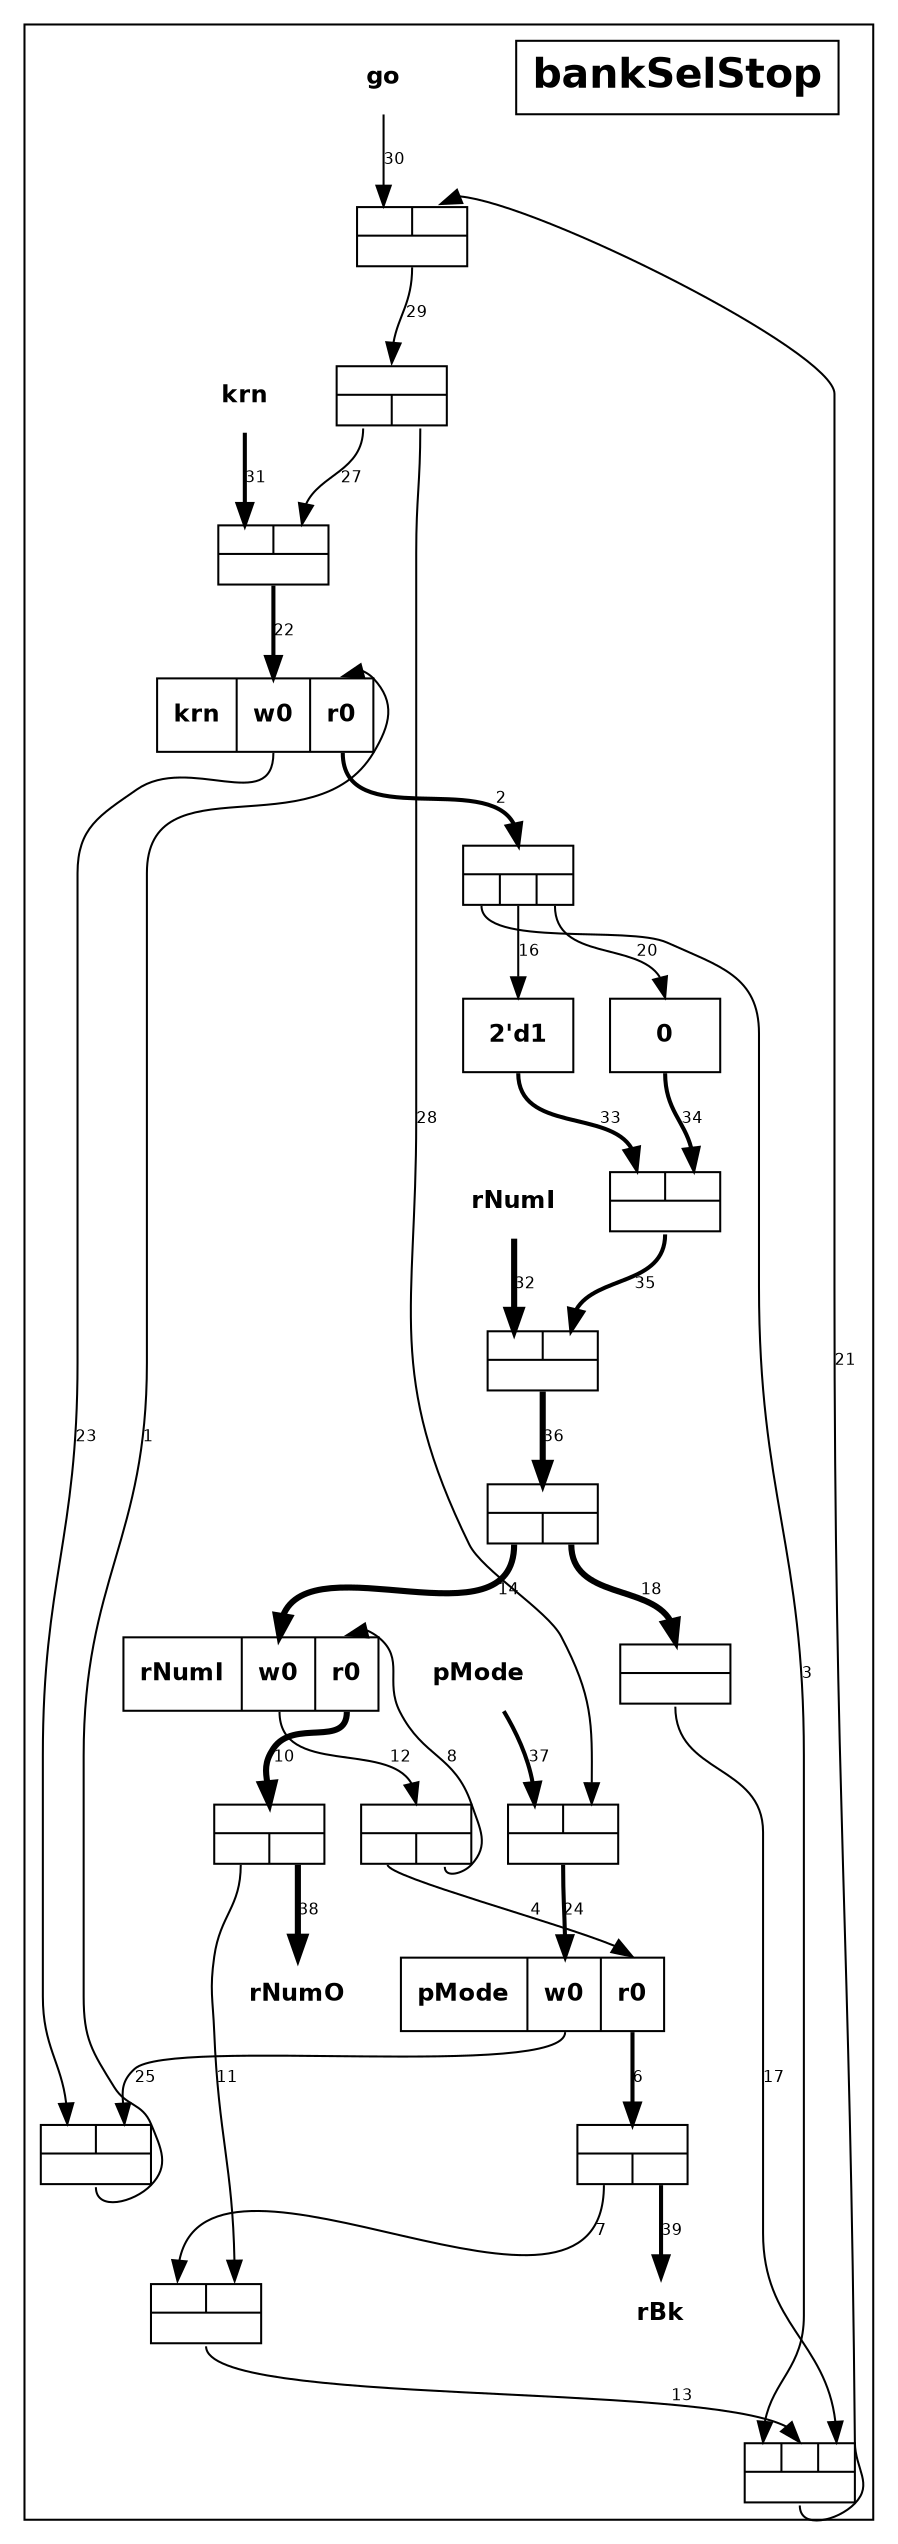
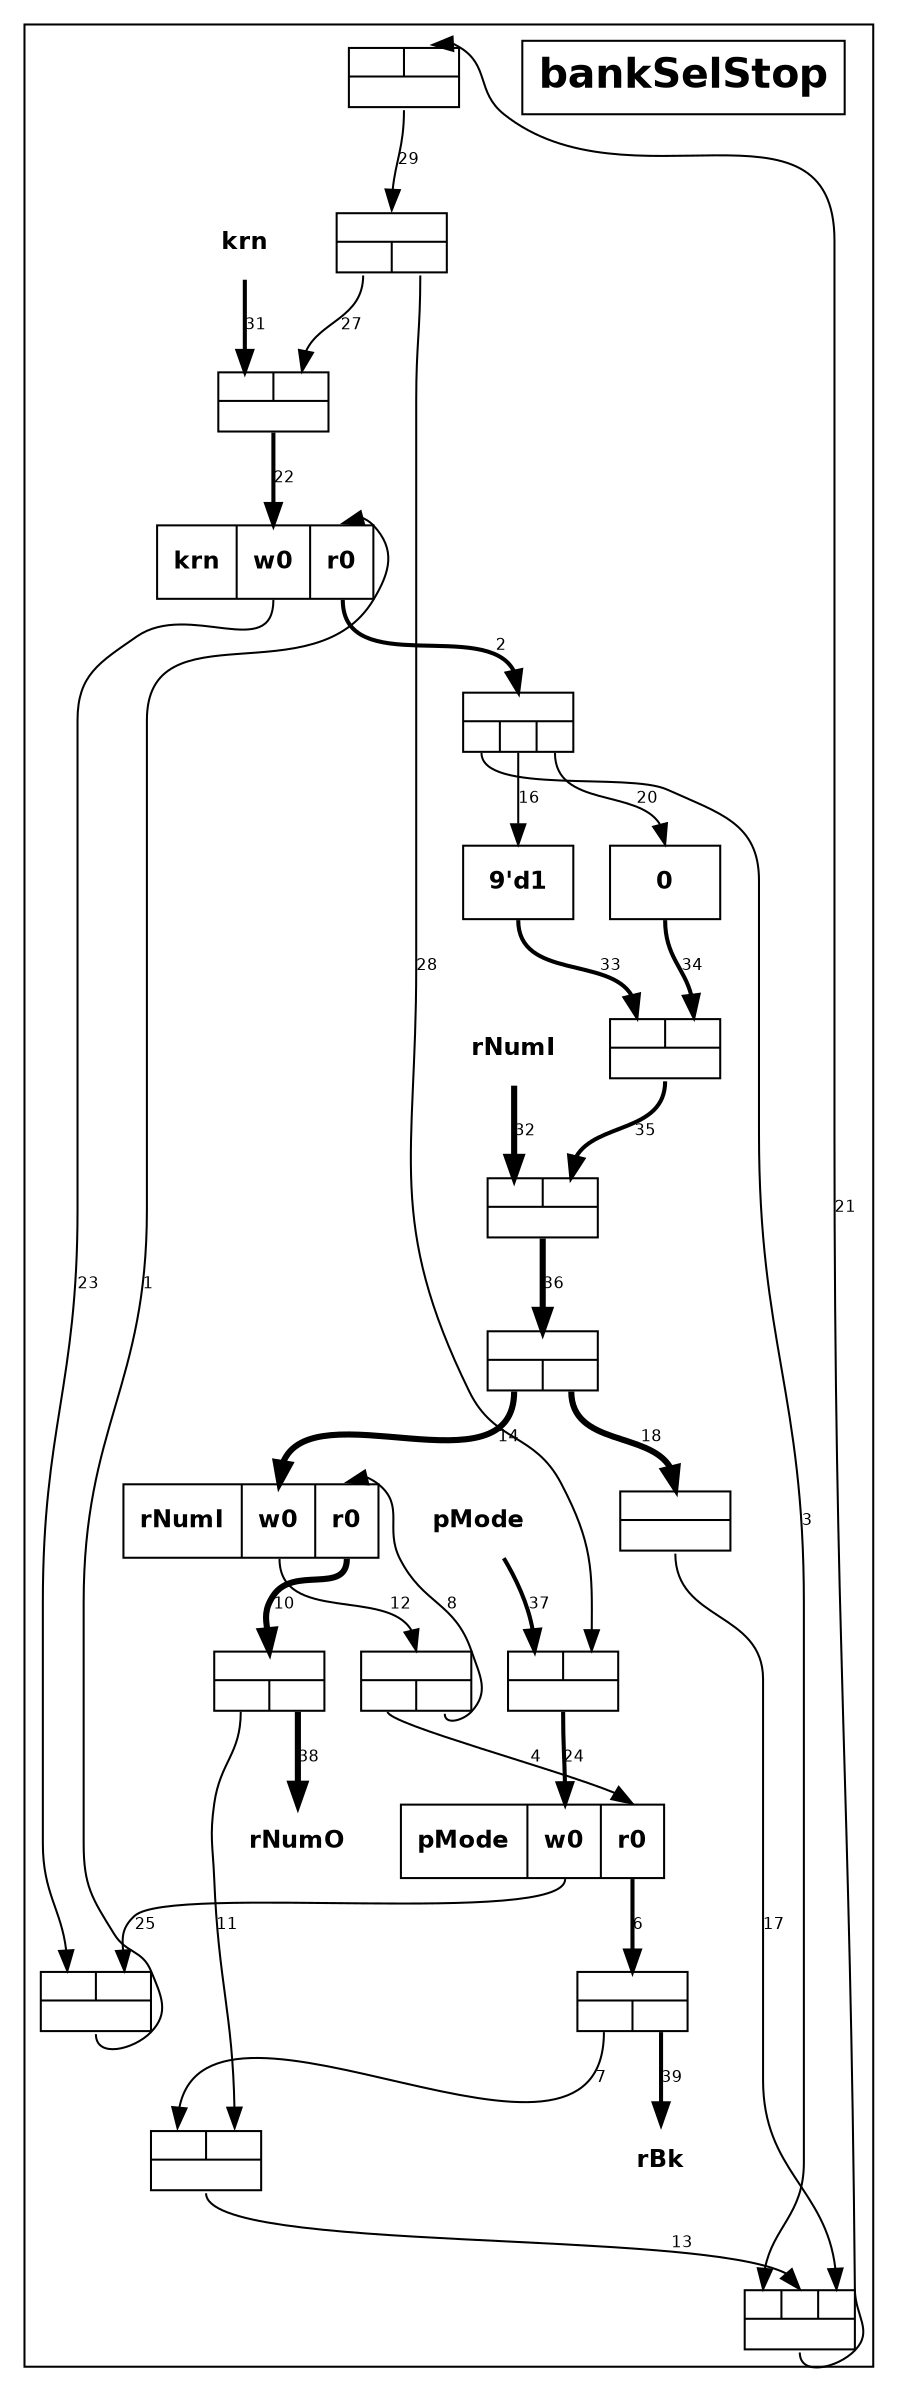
node "go": removed
node "2'd1": label "2'd1" -> "9'd1"
